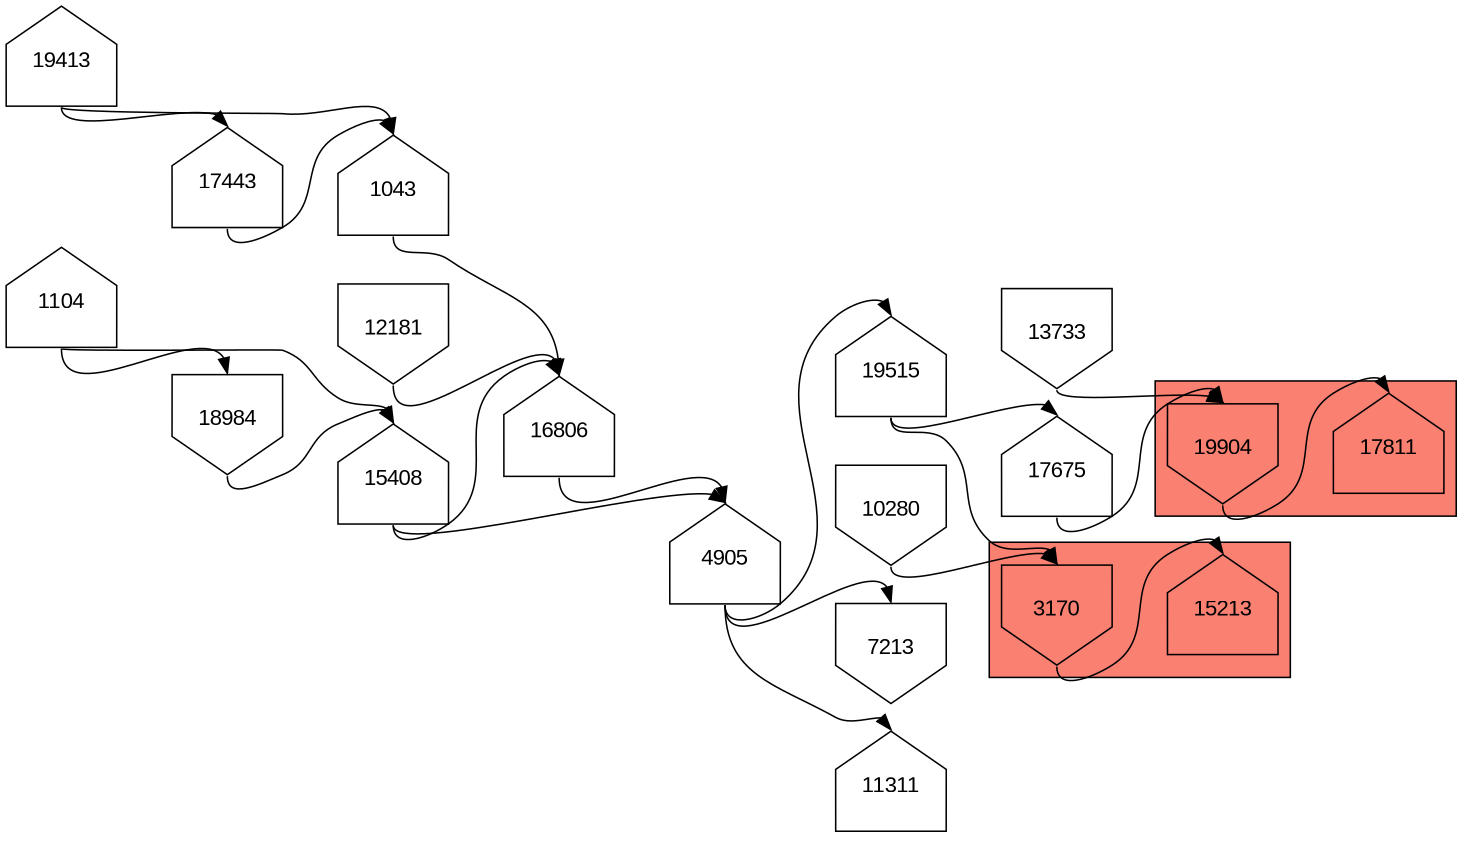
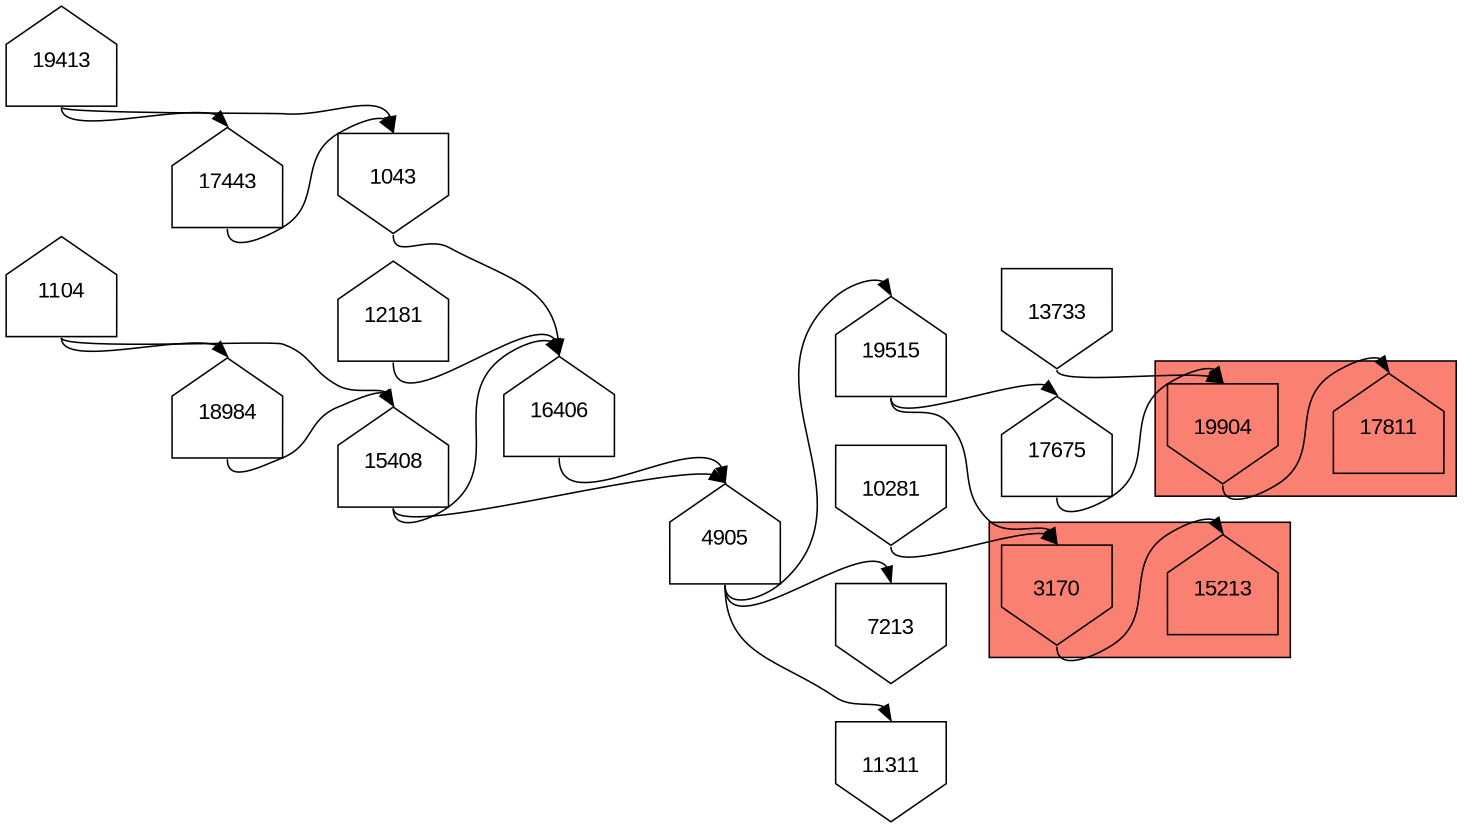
node "1043": shape house -> invhouse
node "12181": shape invhouse -> house
node "18984": shape invhouse -> house
node "16806": label "16806" -> "16406"
node "10280": label "10280" -> "10281"
node "11311": shape house -> invhouse
